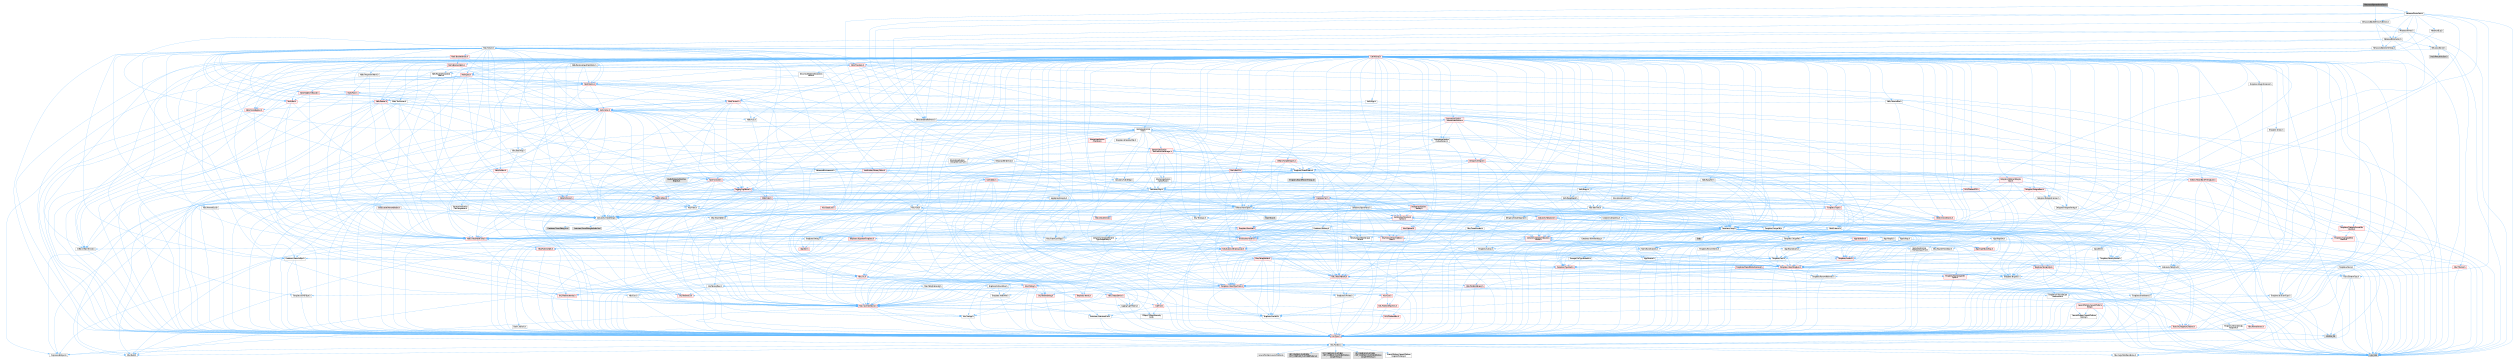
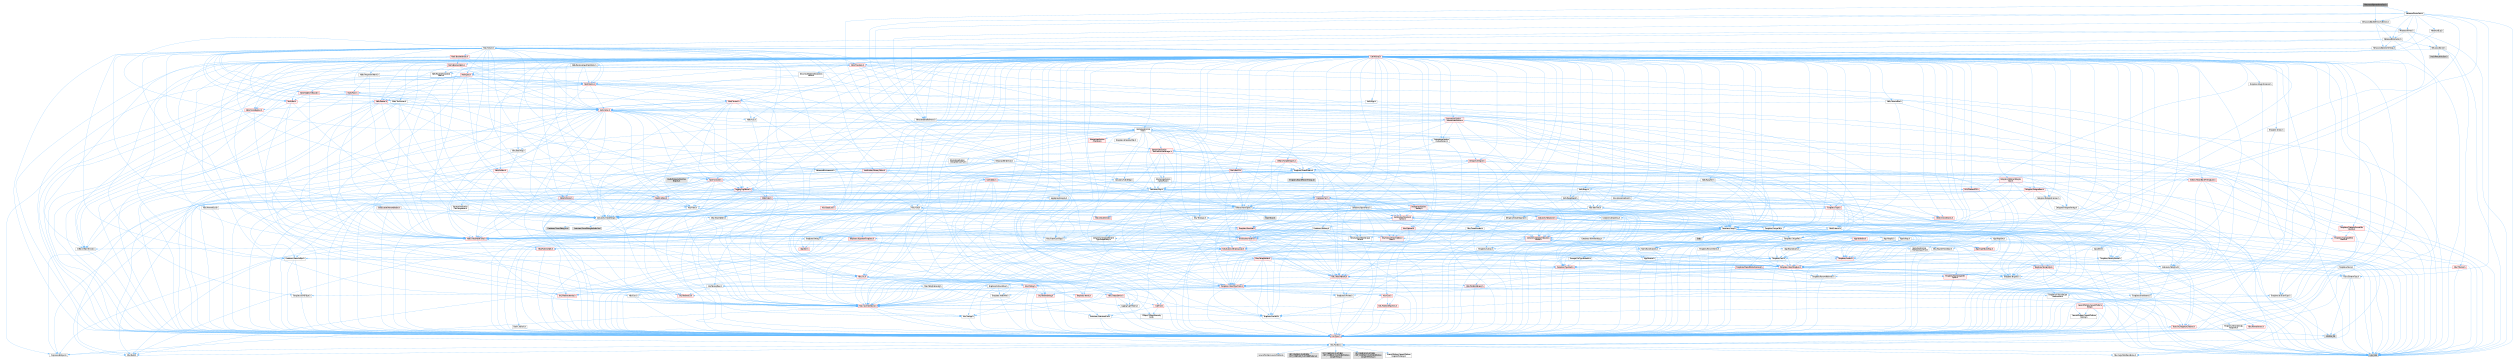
node "HAL/PlatformMisc.h": removed
